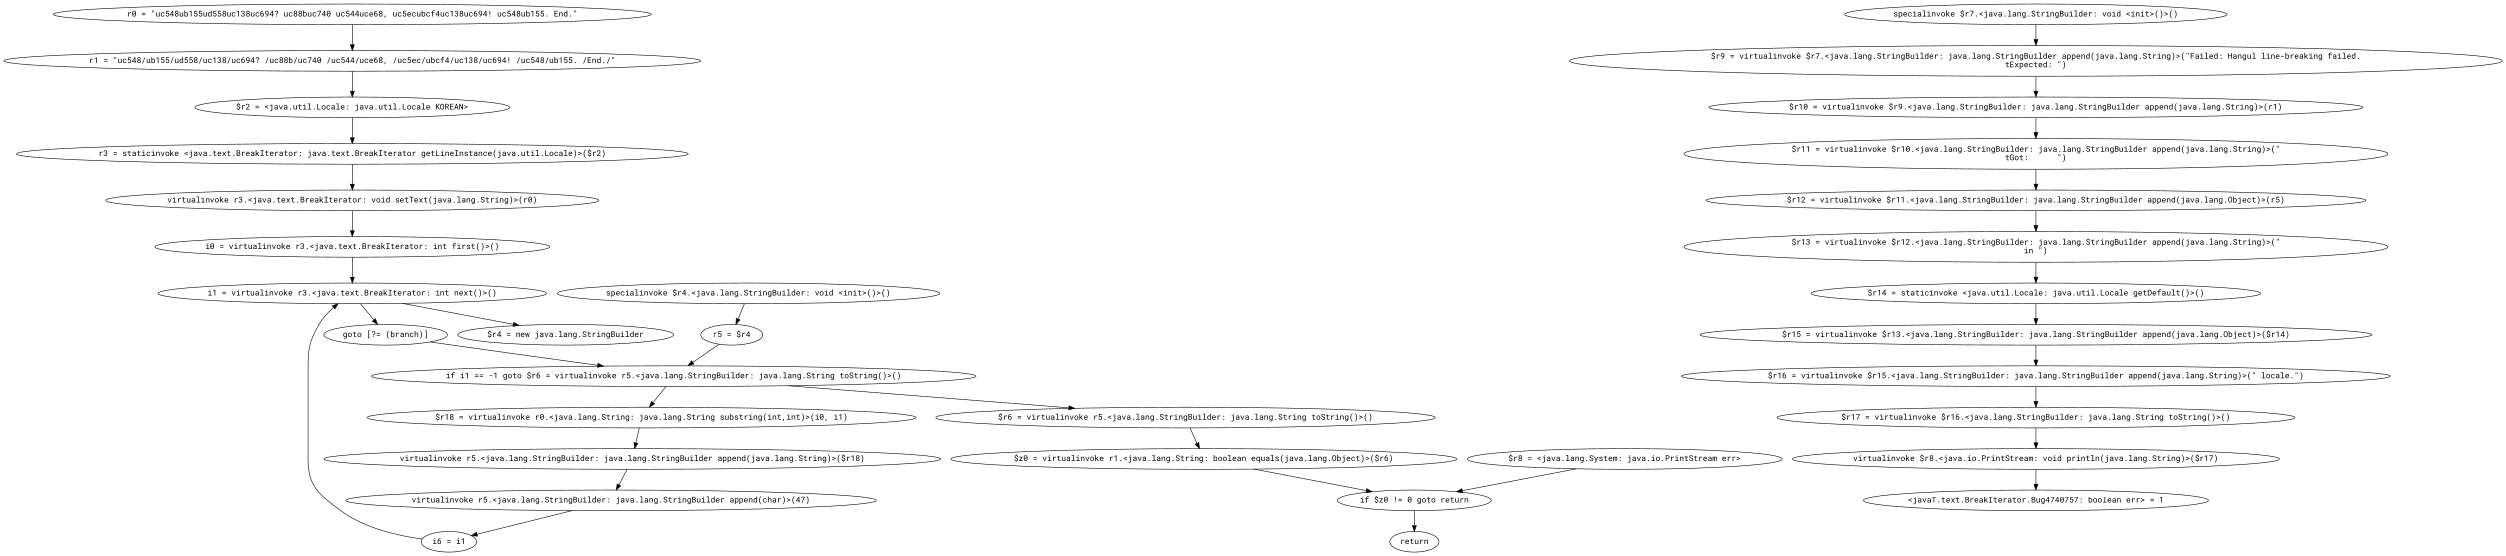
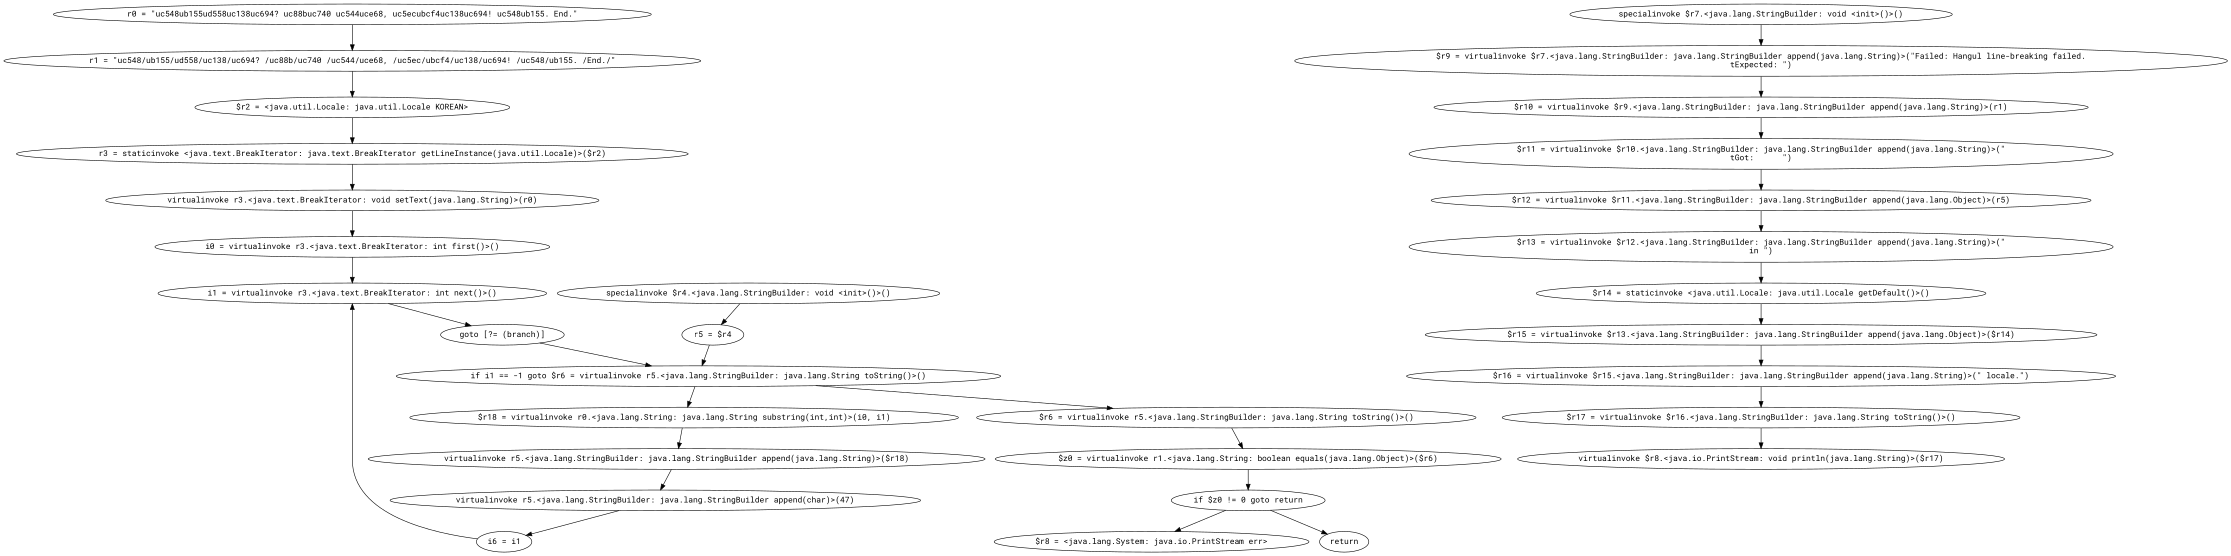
node "$r4 = new java.lang.StringBuilder": removed
edge "$r8 = <java.lang.System: java.io.PrintStream err>" -> "if $z0 != 0 goto return": reversed
node "<javaT.text.BreakIterator.Bug4740757: boolean err> = 1": removed
